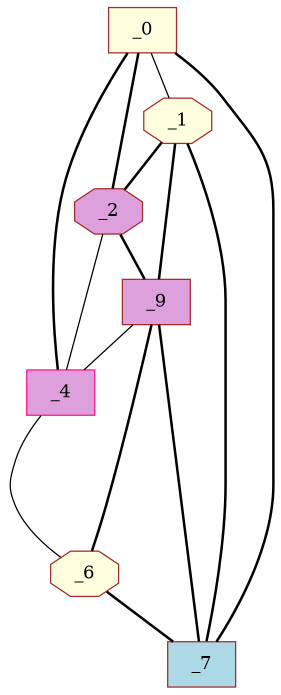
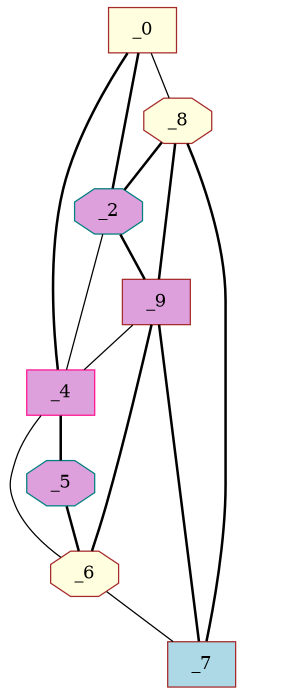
node "_1": label "_1" -> "_8"
node "_2": color brown -> teal
edge "_0" -- "_7": removed
node "_5": added
edge "_6" -- "_7": style bold -> solid
